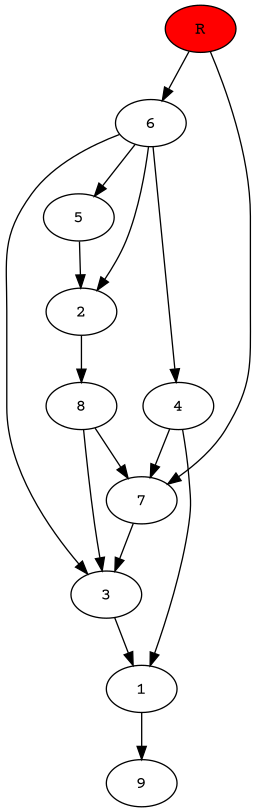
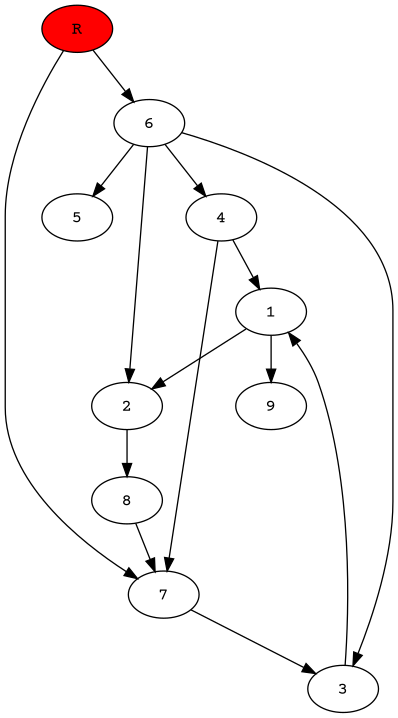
edge "5" -> "2": now "1" -> "2"
edge "8" -> "3": removed
